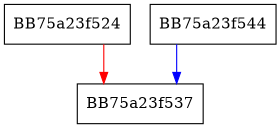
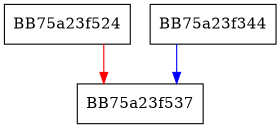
node "BB75a23f544": label "BB75a23f544" -> "BB75a23f344"
